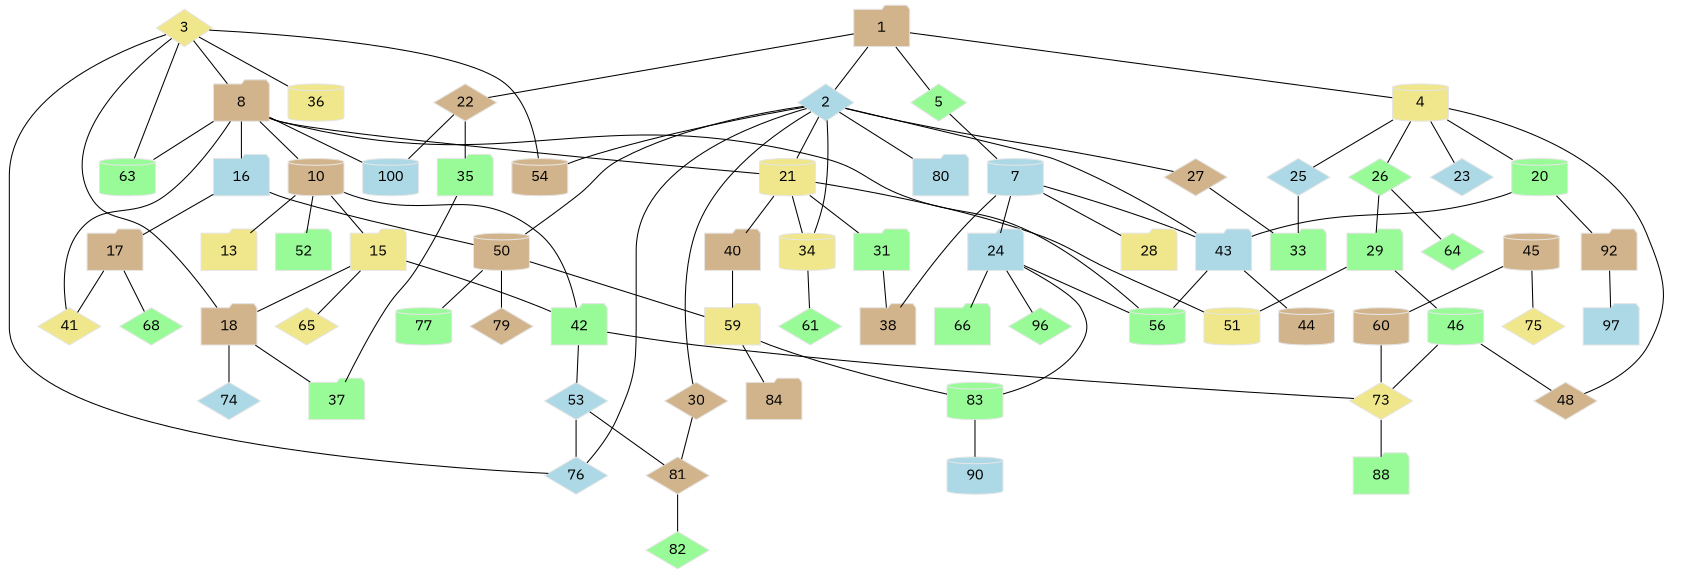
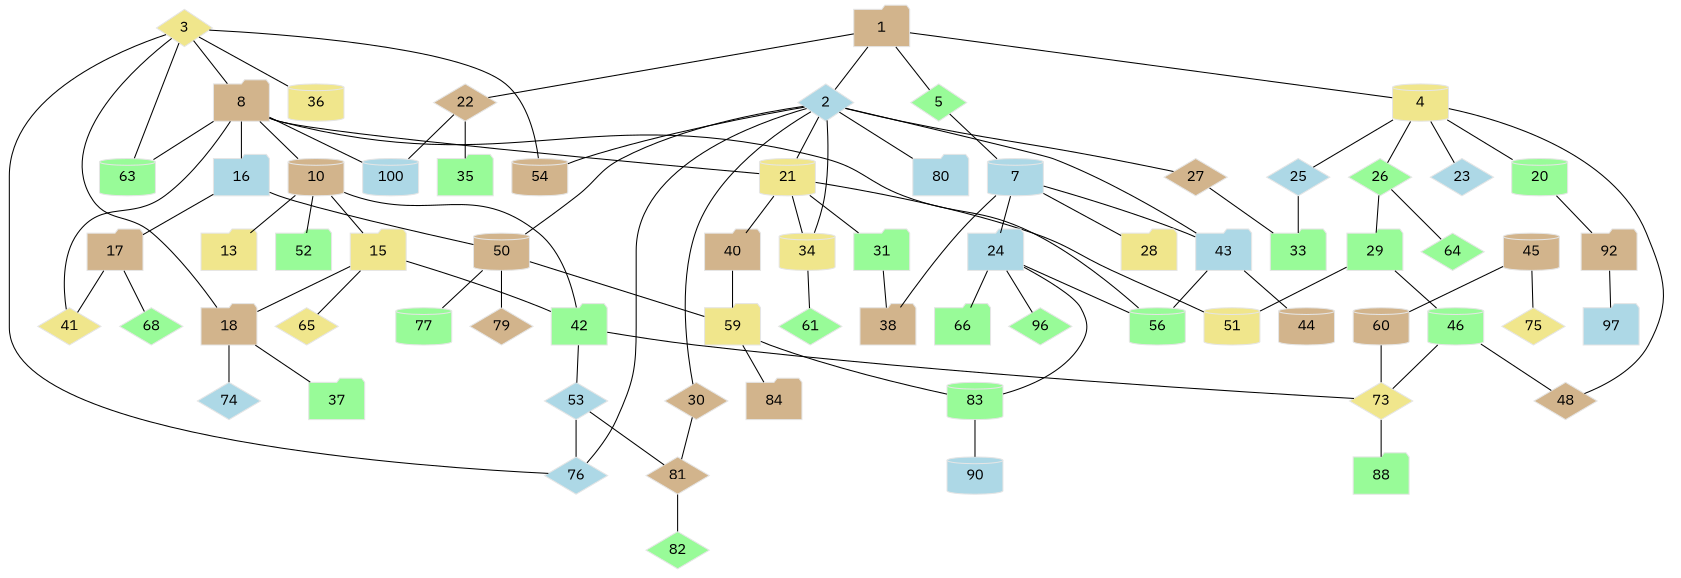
edge "20" -- "43": removed
edge "35" -- "37": removed
